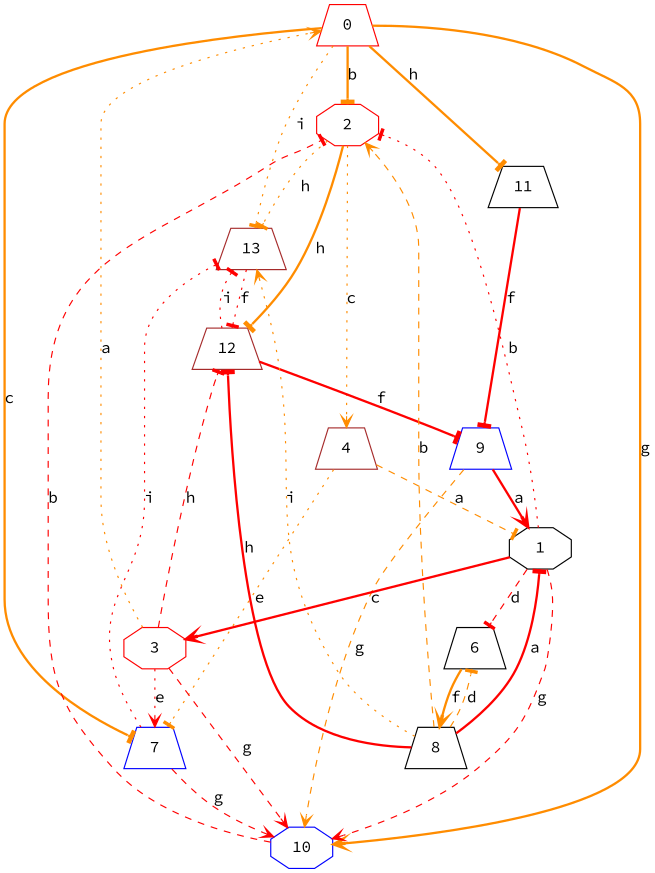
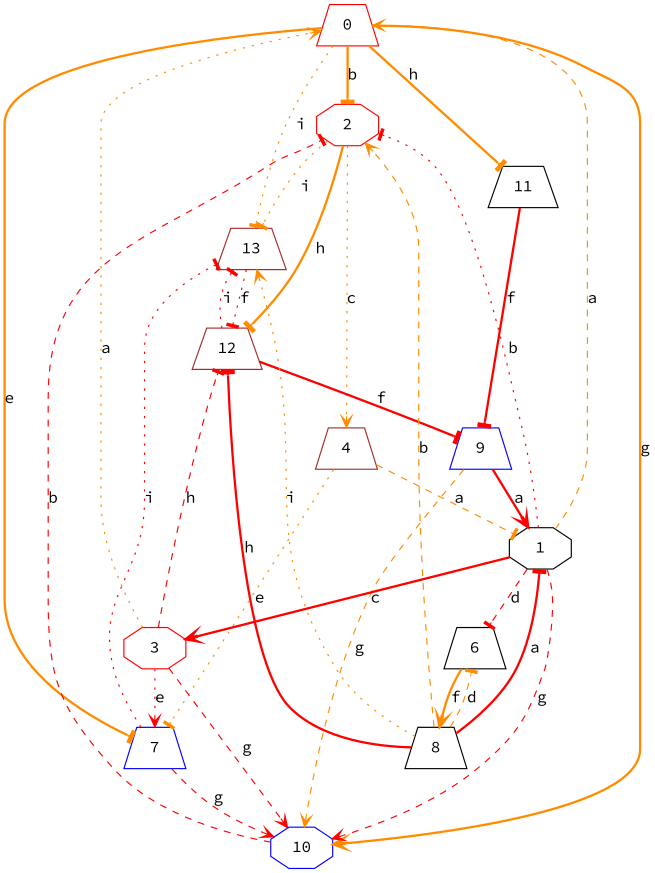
edge "2" -> "13": label "h" -> "i"
edge "1" -> "0": added, label "a"
edge "0" -> "7": label "c" -> "e"
